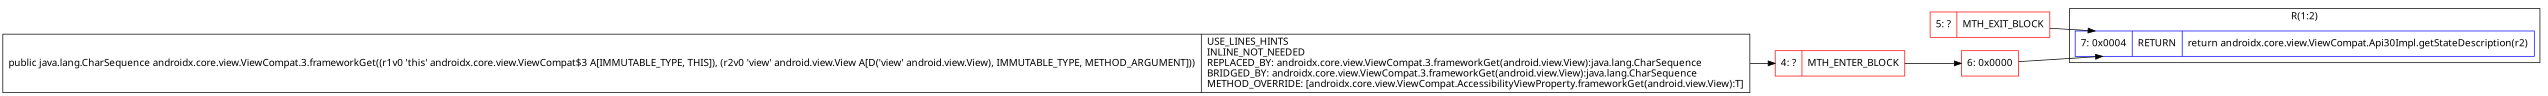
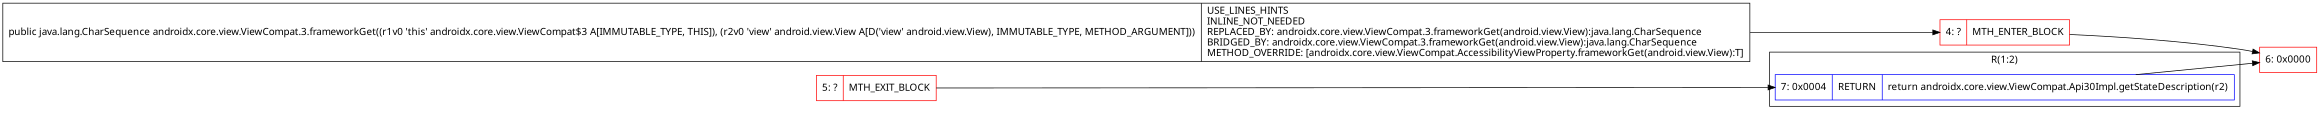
edge "6: 0x0000" -> "7: 0x0004": reversed
